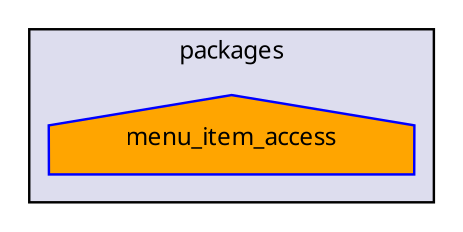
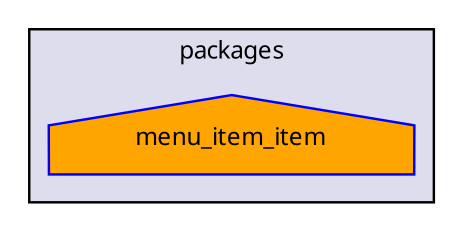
node "menu_item_access": label "menu_item_access" -> "menu_item_item"
